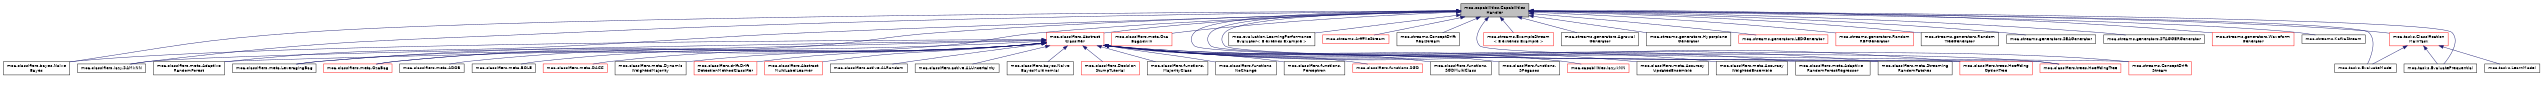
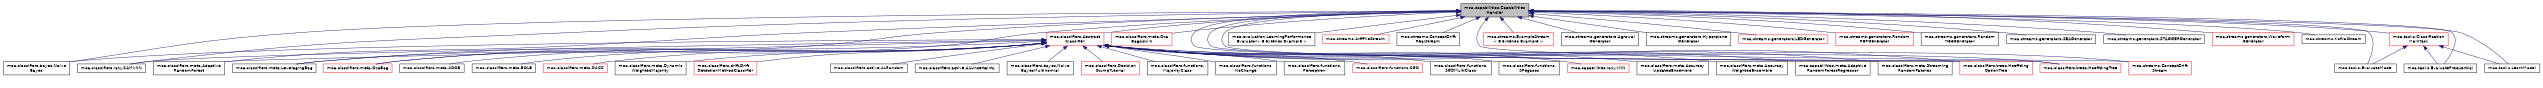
edge "moa.tasks.LearnModel" -> "moa.capabilities.Capabilities Handler": added
node "moa.classifiers.Abstract MultiLabelLearner": removed
node "moa.classifiers.meta.Adaptive RandomForestRegressor": label "moa.classifiers.meta.Adaptive RandomForestRegressor" -> "moa.capabilities.meta.Adaptive RandomForestRegressor"
